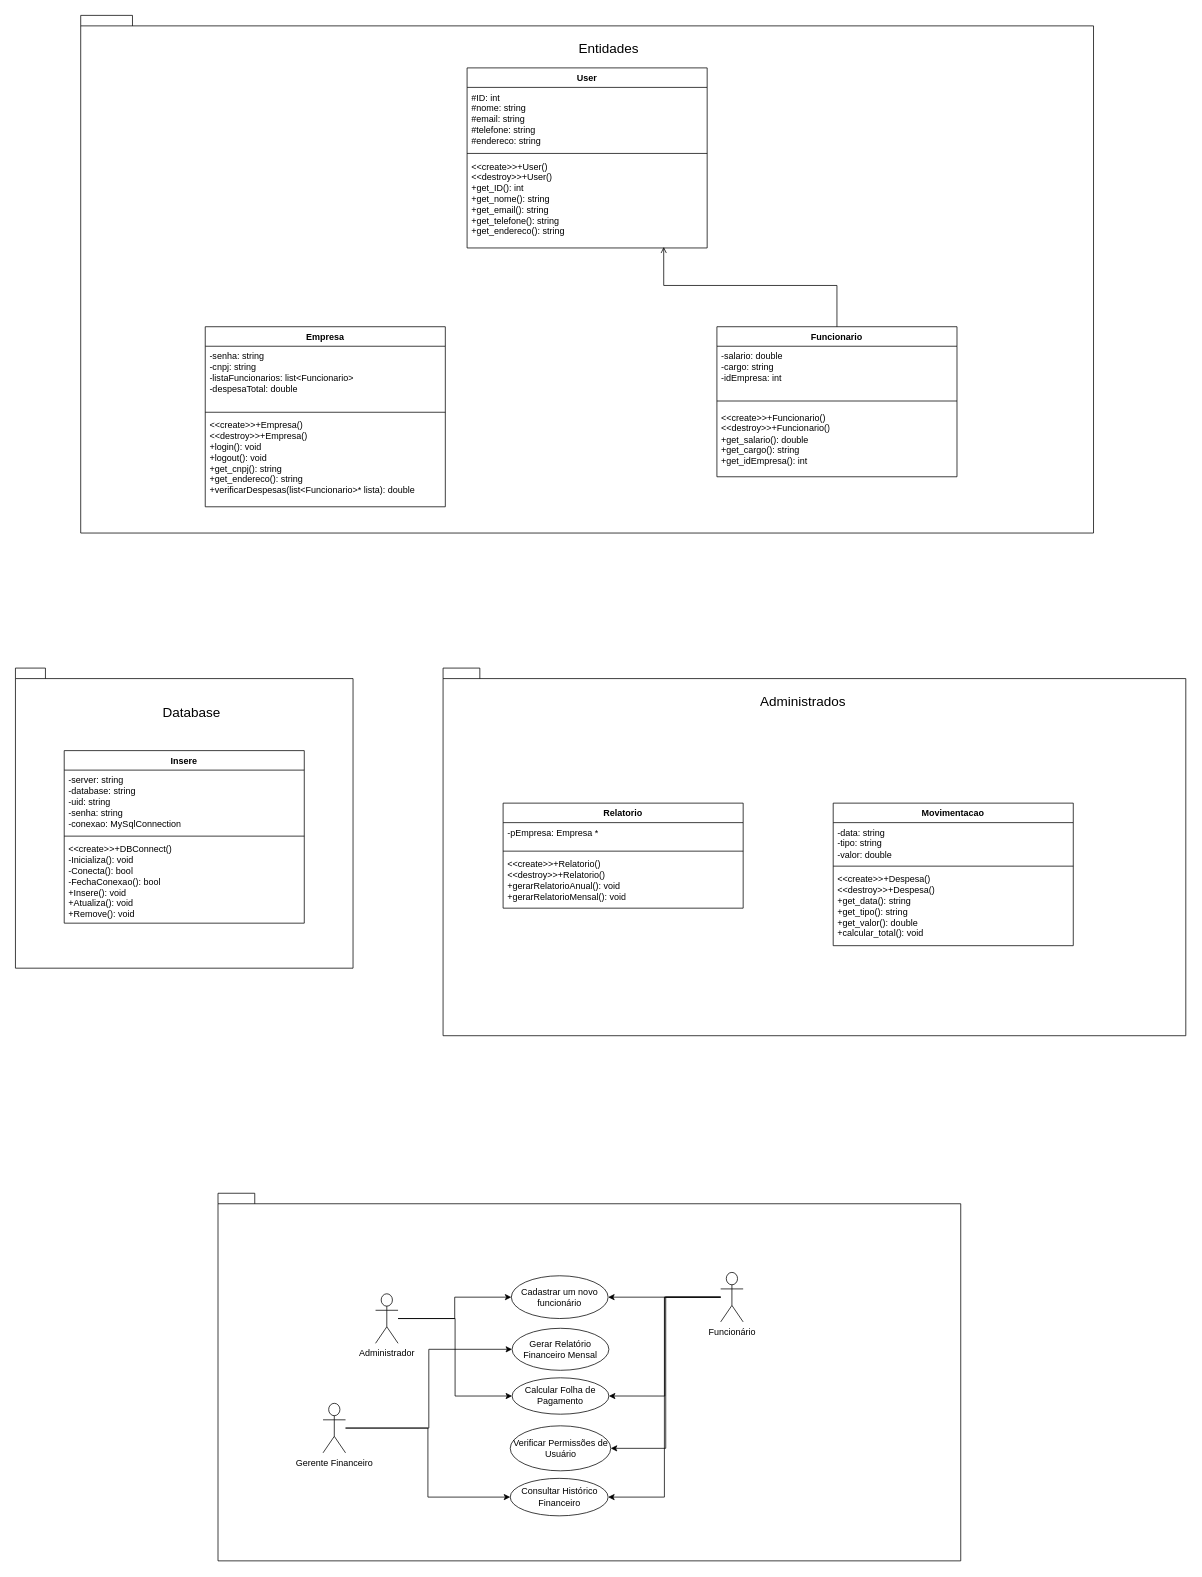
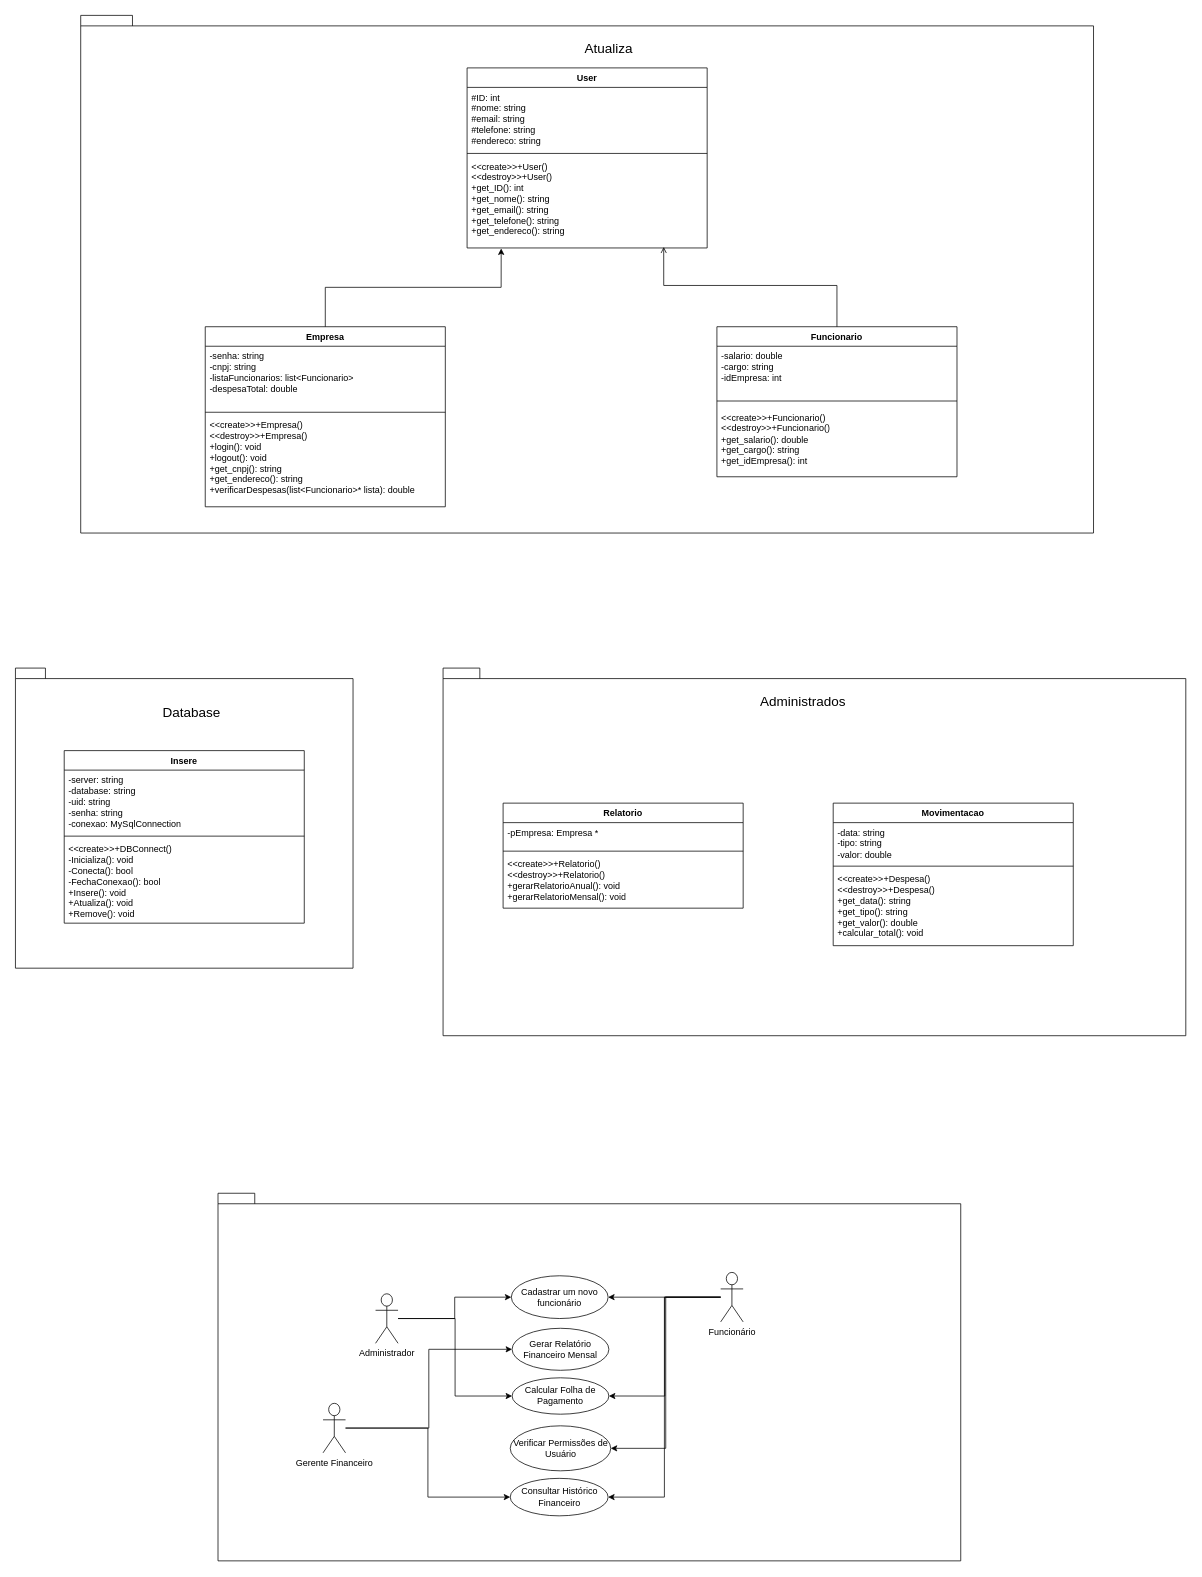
node "Entidades": label "Entidades" -> "Atualiza"
edge "Empresa" -> "<<create>>+User() <<destroy>>+User() +get_ID(): int +get_nome(): string +get_email(): string +get_telefone(): string +get_endereco(): string": added
